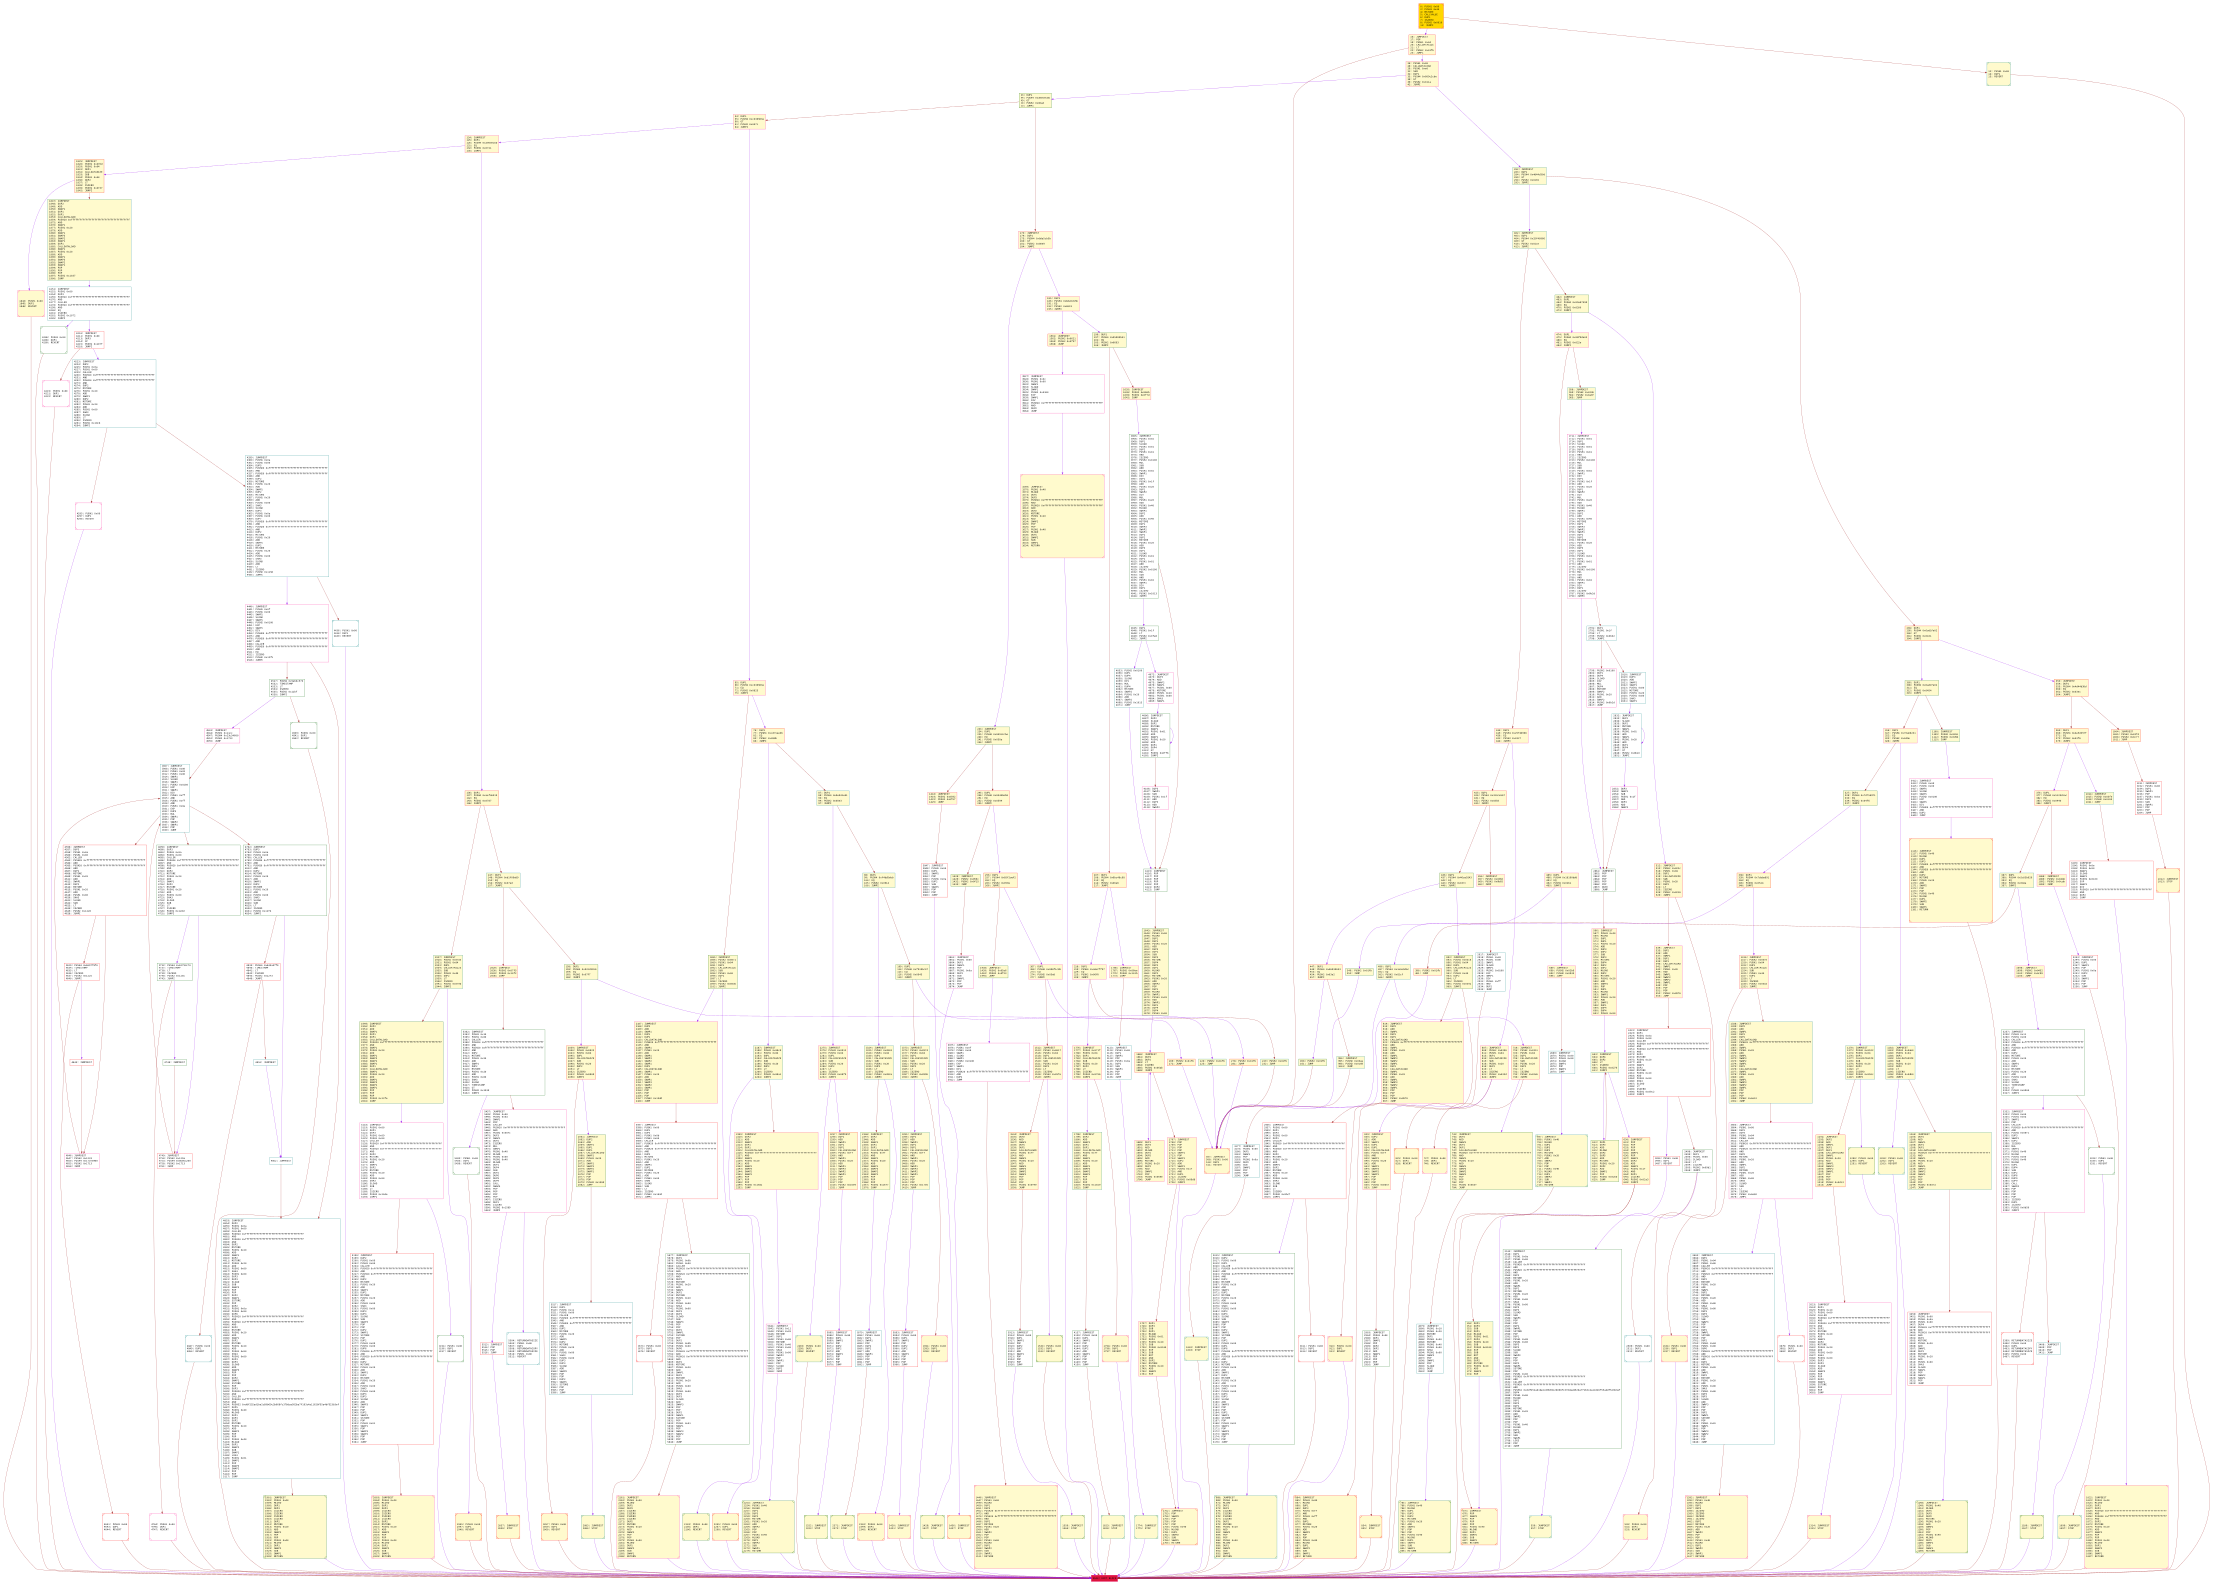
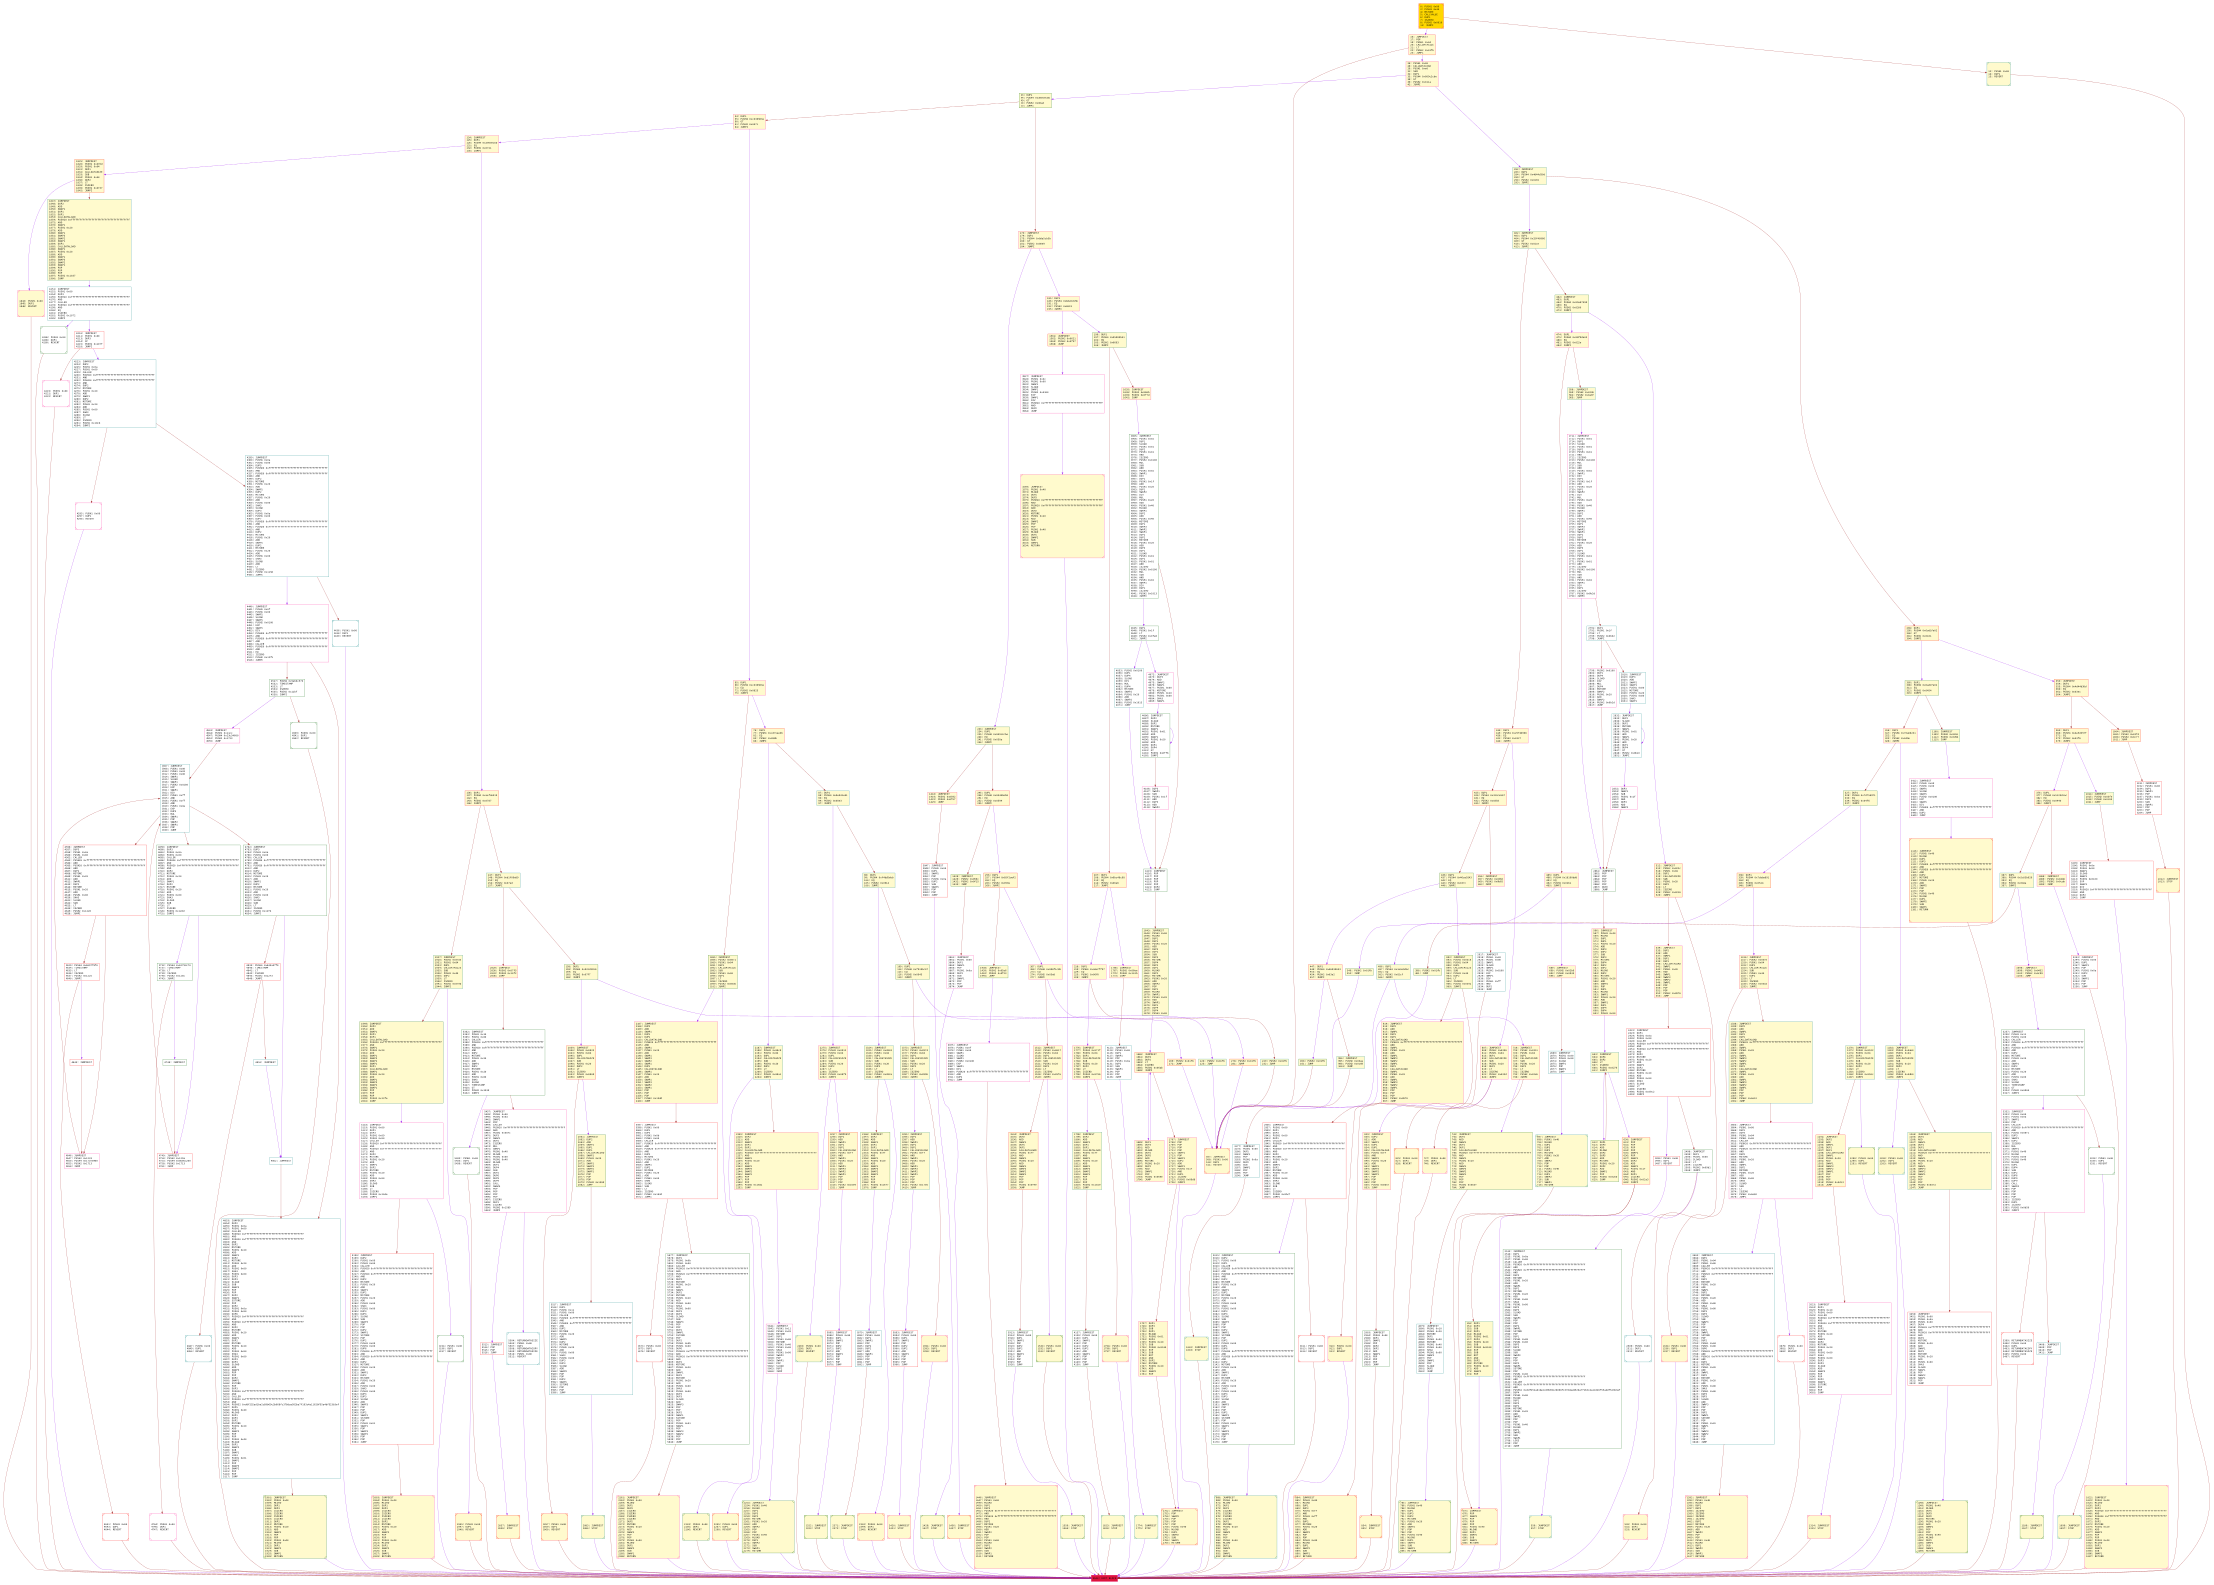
node "398: PUSH2 0x01fb 401: JUMP": color red -> darkgreen
edge "2103: PUSH1 0x00 2105: DUP1 2106: REVERT" -> "5940: EXIT BLOCK": color purple -> brown
